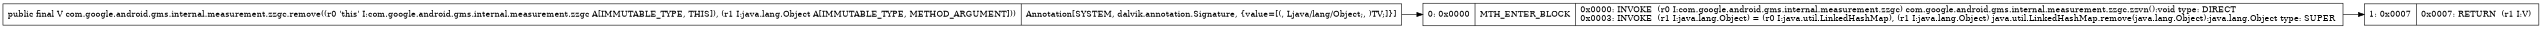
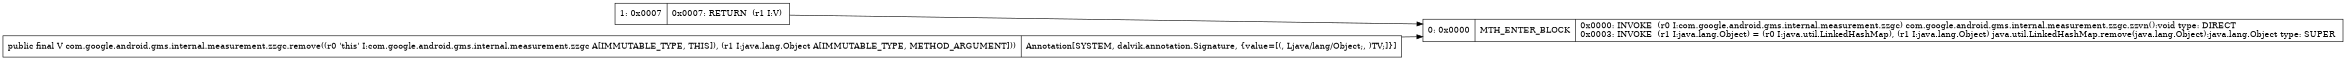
edge "0: 0x0000" -> "1: 0x0007": reversed
